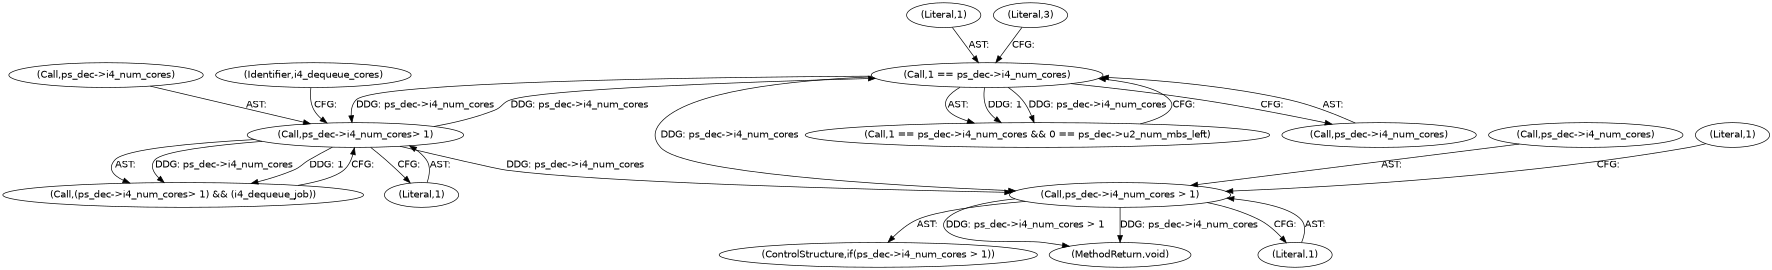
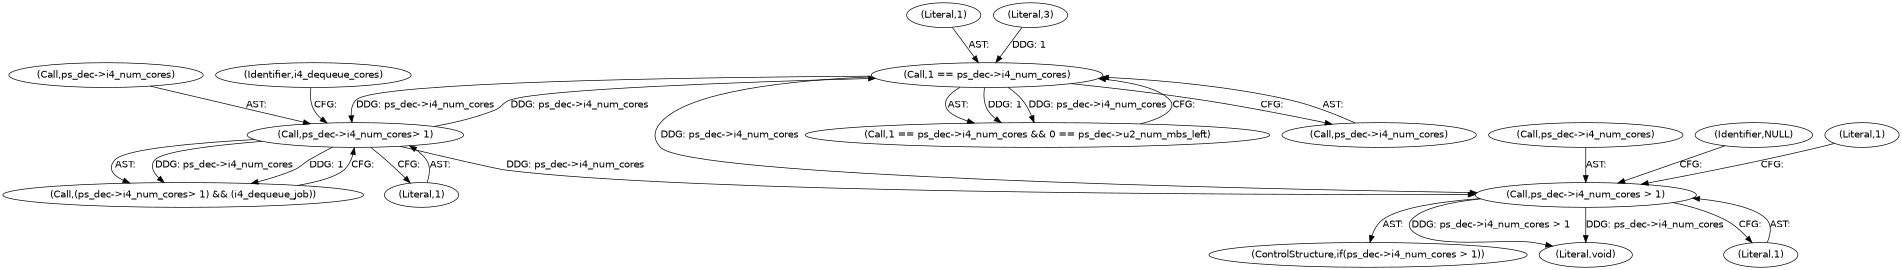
edge "(Literal,3)" -> "(Call,1 == ps_dec->i4_num_cores)": label "CFG: " -> "DDG: 1"
node "(Identifier,NULL)": added
node "(MethodReturn,void)": label "(MethodReturn,void)" -> "(Literal,void)"
